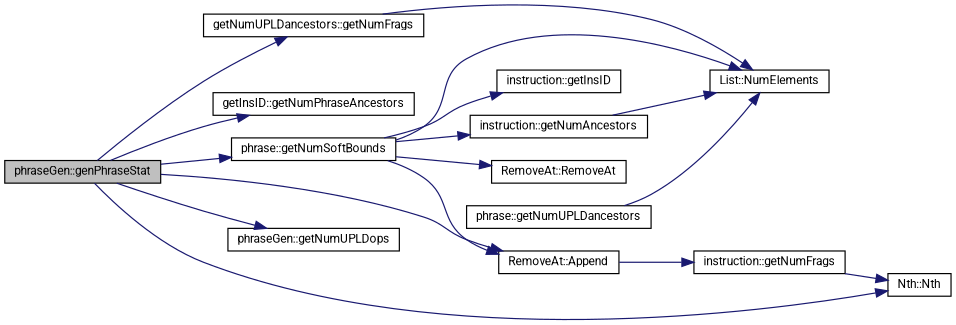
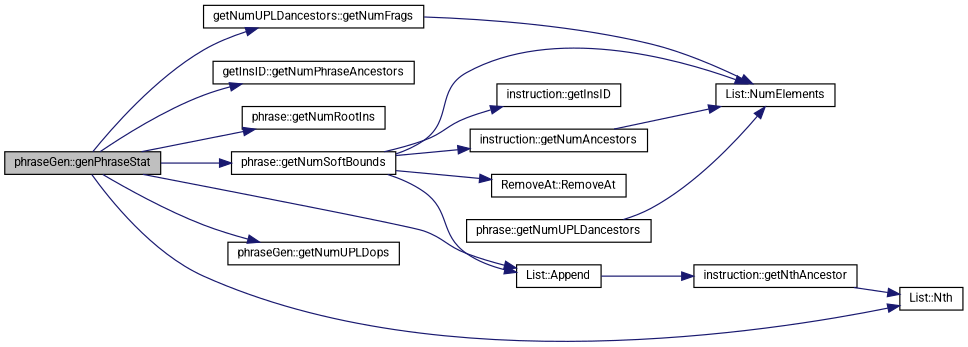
node "phrase::getNumRootIns": added
node "RemoveAt::Append": label "RemoveAt::Append" -> "List::Append"
node "instruction::getNumFrags": label "instruction::getNumFrags" -> "instruction::getNthAncestor"
node "Nth::Nth": label "Nth::Nth" -> "List::Nth"
